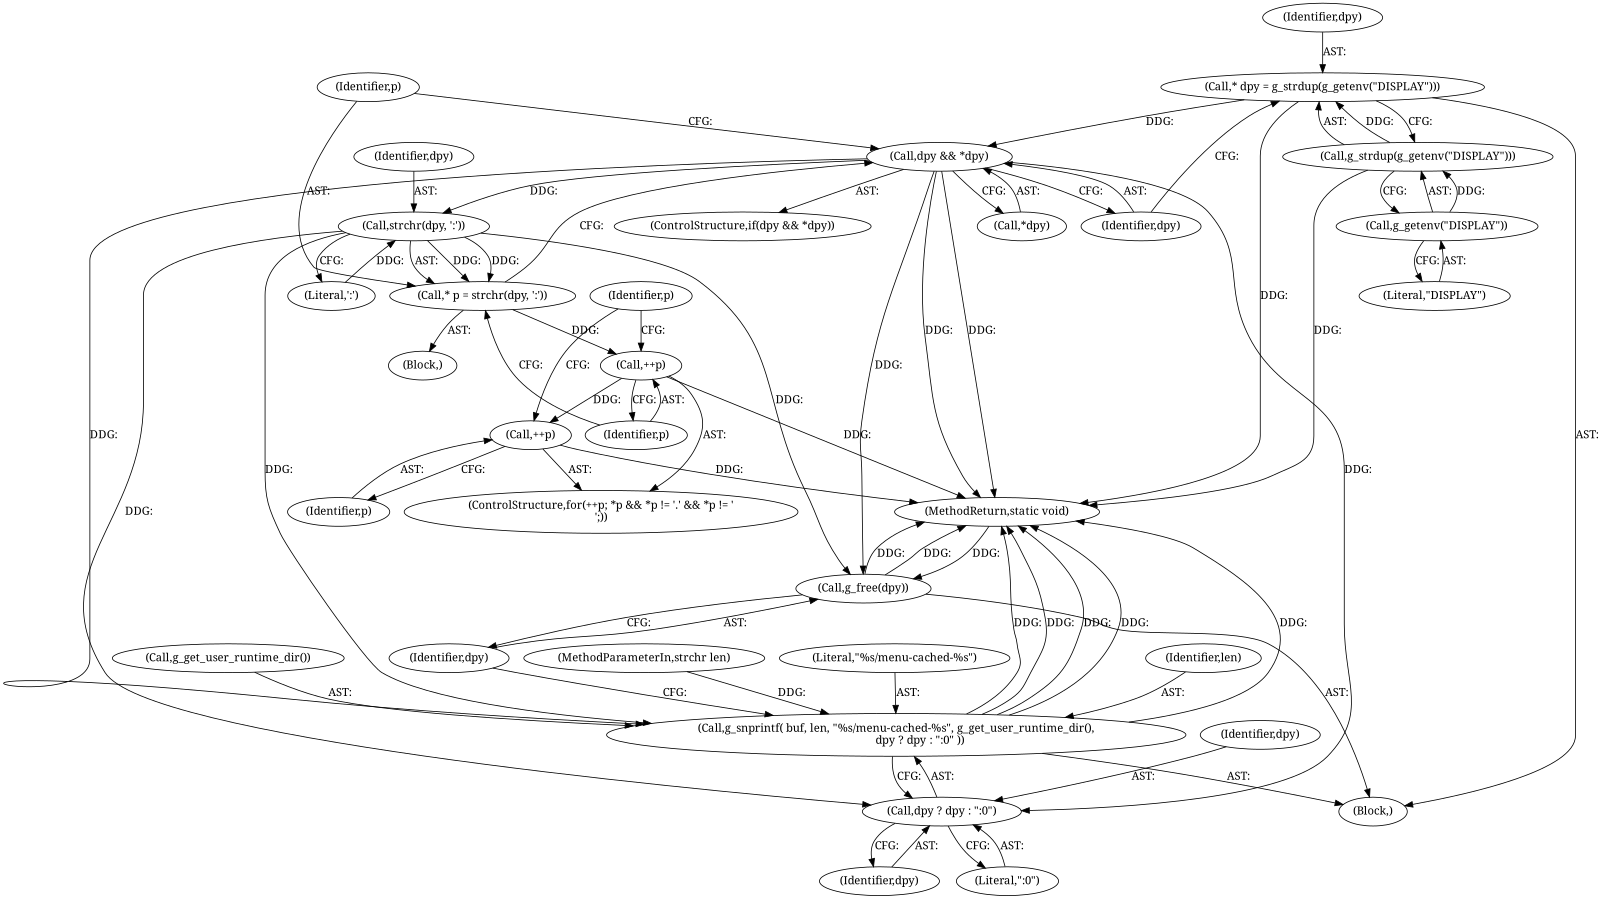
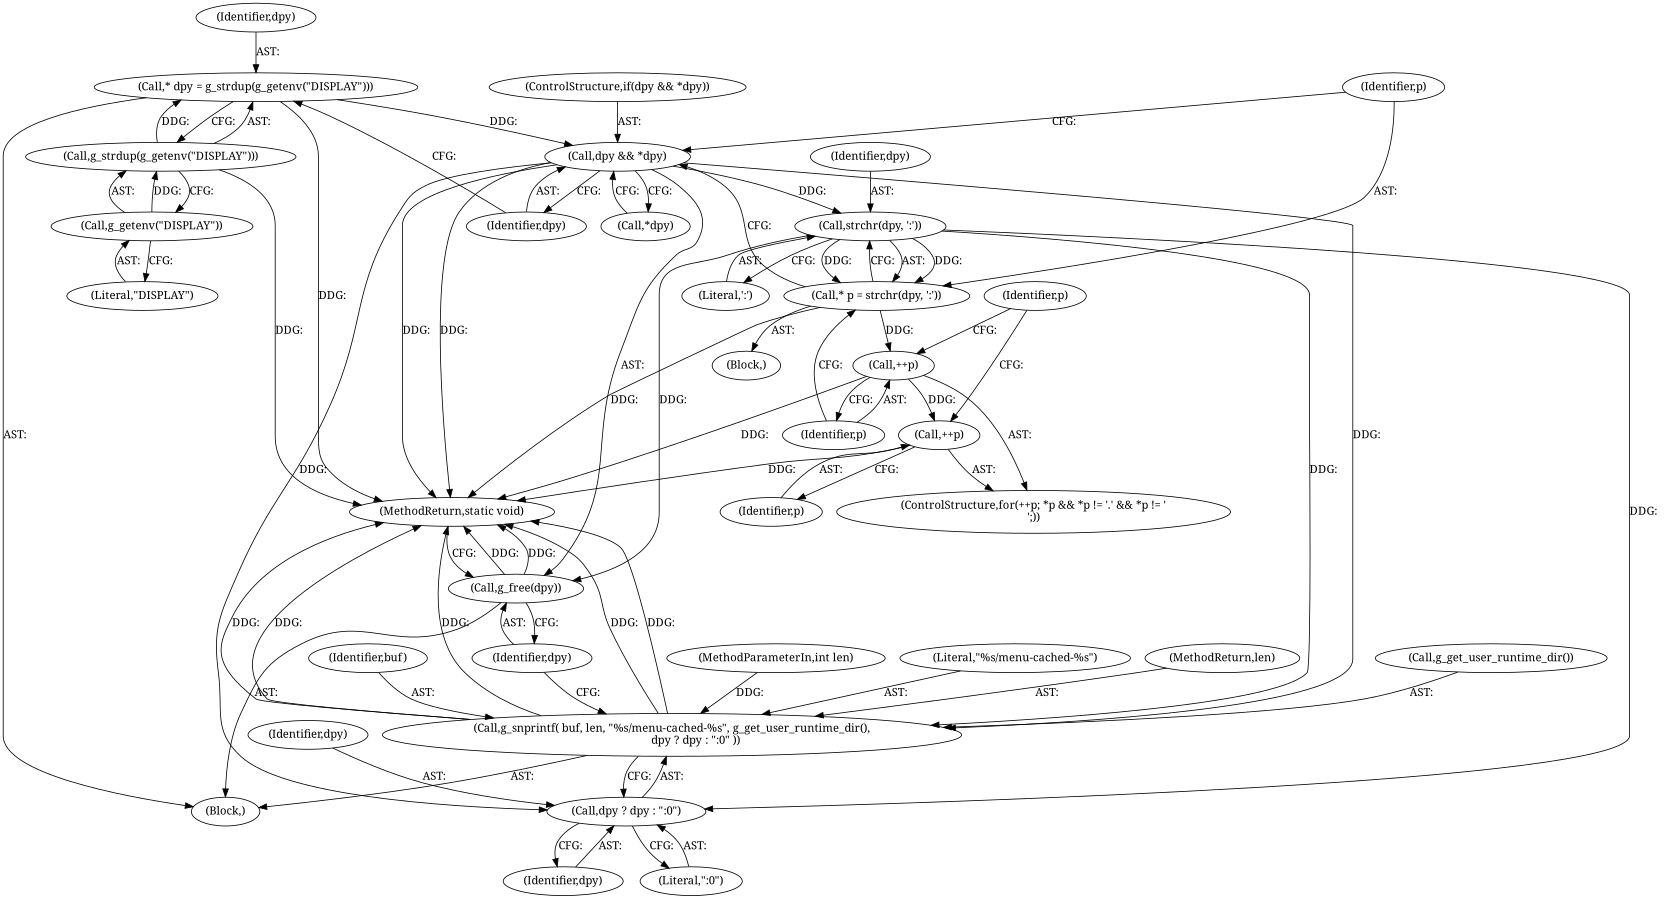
edge "(Call,dpy && *dpy)" -> "(ControlStructure,if(dpy && *dpy))": reversed
edge "(Call,*dpy)" -> "(Call,dpy && *dpy)": label "AST: " -> "CFG: "
edge "(Literal,':')" -> "(Call,strchr(dpy, ':'))": label "DDG: " -> "AST: "
edge "(Call,* p = strchr(dpy, ':'))" -> "(Call,strchr(dpy, ':'))": added, label "CFG:"
edge "(Call,dpy && *dpy)" -> "(Call,g_free(dpy))": label "DDG: " -> "AST: "
edge "(Call,* p = strchr(dpy, ':'))" -> "(MethodReturn,static void)": added, label "DDG:"
edge "(MethodReturn,static void)" -> "(Call,g_free(dpy))": label "DDG: " -> "CFG: "
node "(Identifier,buf)": added
node "(MethodParameterIn,strchr len)": label "(MethodParameterIn,strchr len)" -> "(MethodParameterIn,int len)"
node "(Identifier,len)": label "(Identifier,len)" -> "(MethodReturn,len)"
